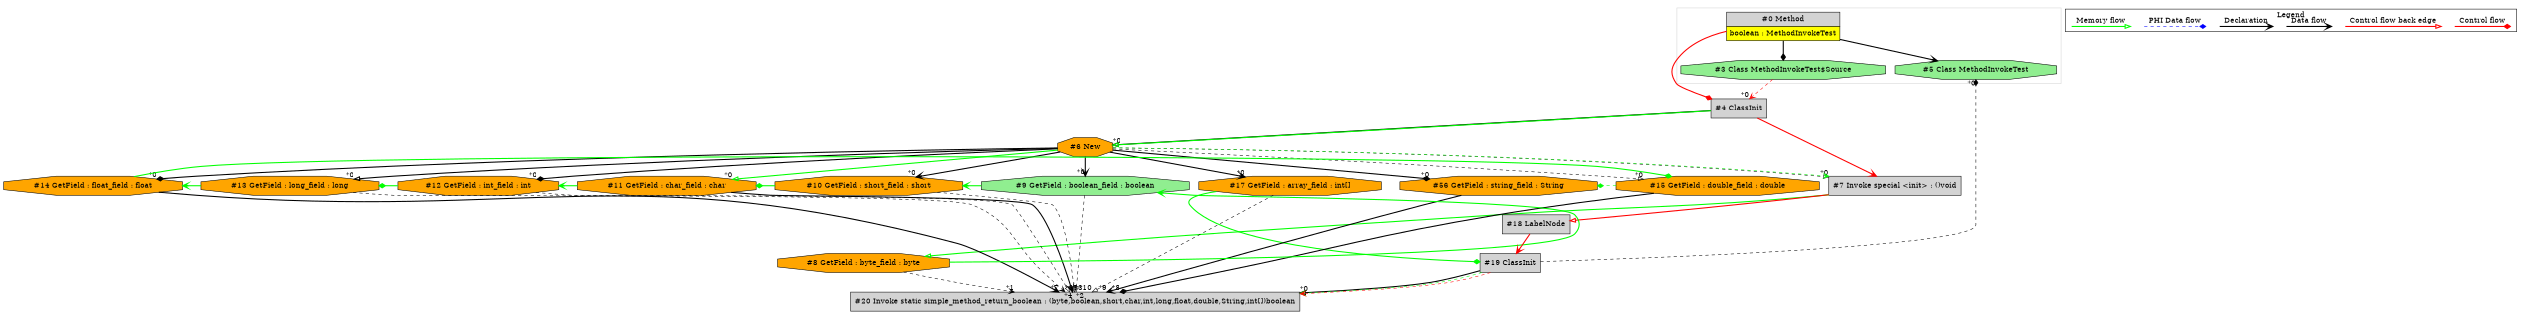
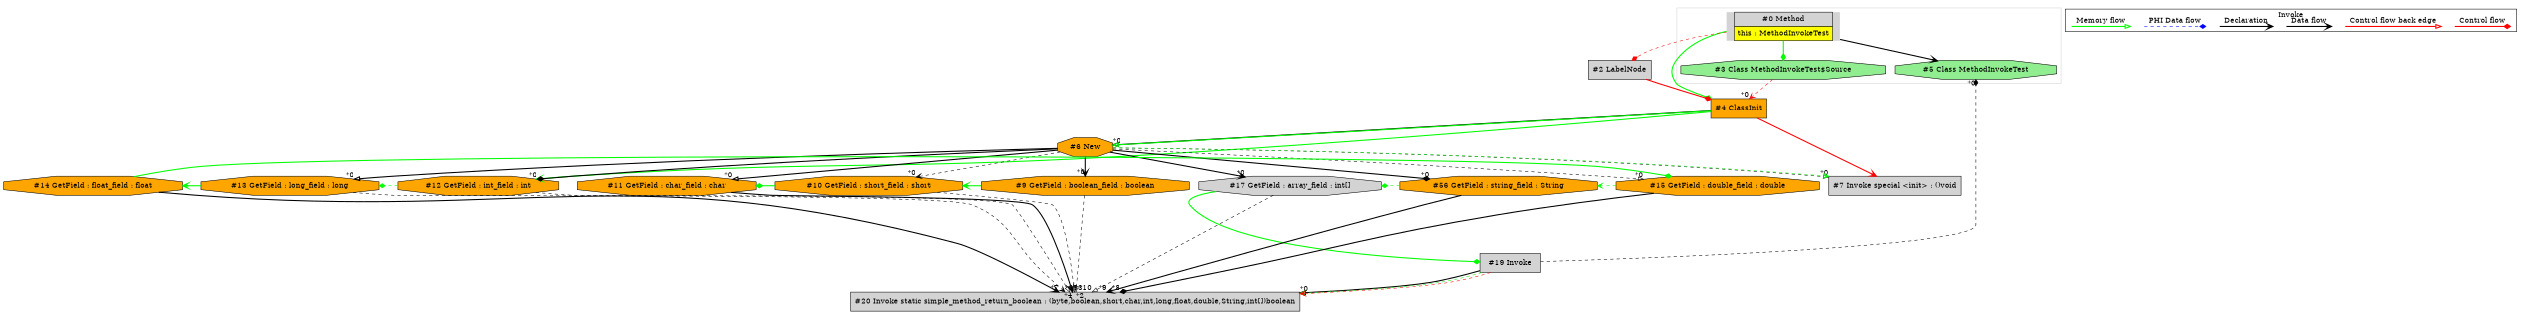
cluster "Legend": label "Legend" -> "Invoke"
node "#0 Method": text "boolean : MethodInvokeTest" -> "this : MethodInvokeTest"
edge "#0 Method" -> "#3 Class MethodInvokeTest$Source": color black -> green
edge "#0 Method" -> "#4 ClassInit": color red -> green
node "#2 LabelNode": added
node "#4 ClassInit": fillcolor lightgrey -> orange
edge "#6 New" -> "#14 GetField : float_field : float": removed
edge "#6 New" -> "#11 GetField : char_field : char": color green -> black
edge "#6 New" -> "#10 GetField : short_field : short": style bold -> dashed
edge "#12 GetField : int_field : int" -> "#13 GetField : long_field : long": style bold -> dashed
edge "#11 GetField : char_field : char" -> "#12 GetField : int_field : int": now "#4 ClassInit" -> "#12 GetField : int_field : int"
node "#9 GetField : boolean_field : boolean": fillcolor lightgreen -> orange
node "#17 GetField : array_field : int[]": fillcolor orange -> lightgrey
edge "#56 GetField : string_field : String" -> "#17 GetField : array_field : int[]": added
edge "#15 GetField : double_field : double" -> "#56 GetField : string_field : String": arrowhead diamond -> vee
node "#18 LabelNode": removed
node "#8 GetField : byte_field : byte": removed
node "#19 ClassInit": label "#19 ClassInit" -> "#19 Invoke"
